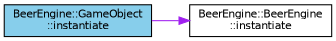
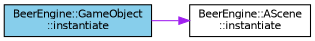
node "BeerEngine::BeerEngine ::instantiate": label "BeerEngine::BeerEngine ::instantiate" -> "BeerEngine::AScene ::instantiate"
